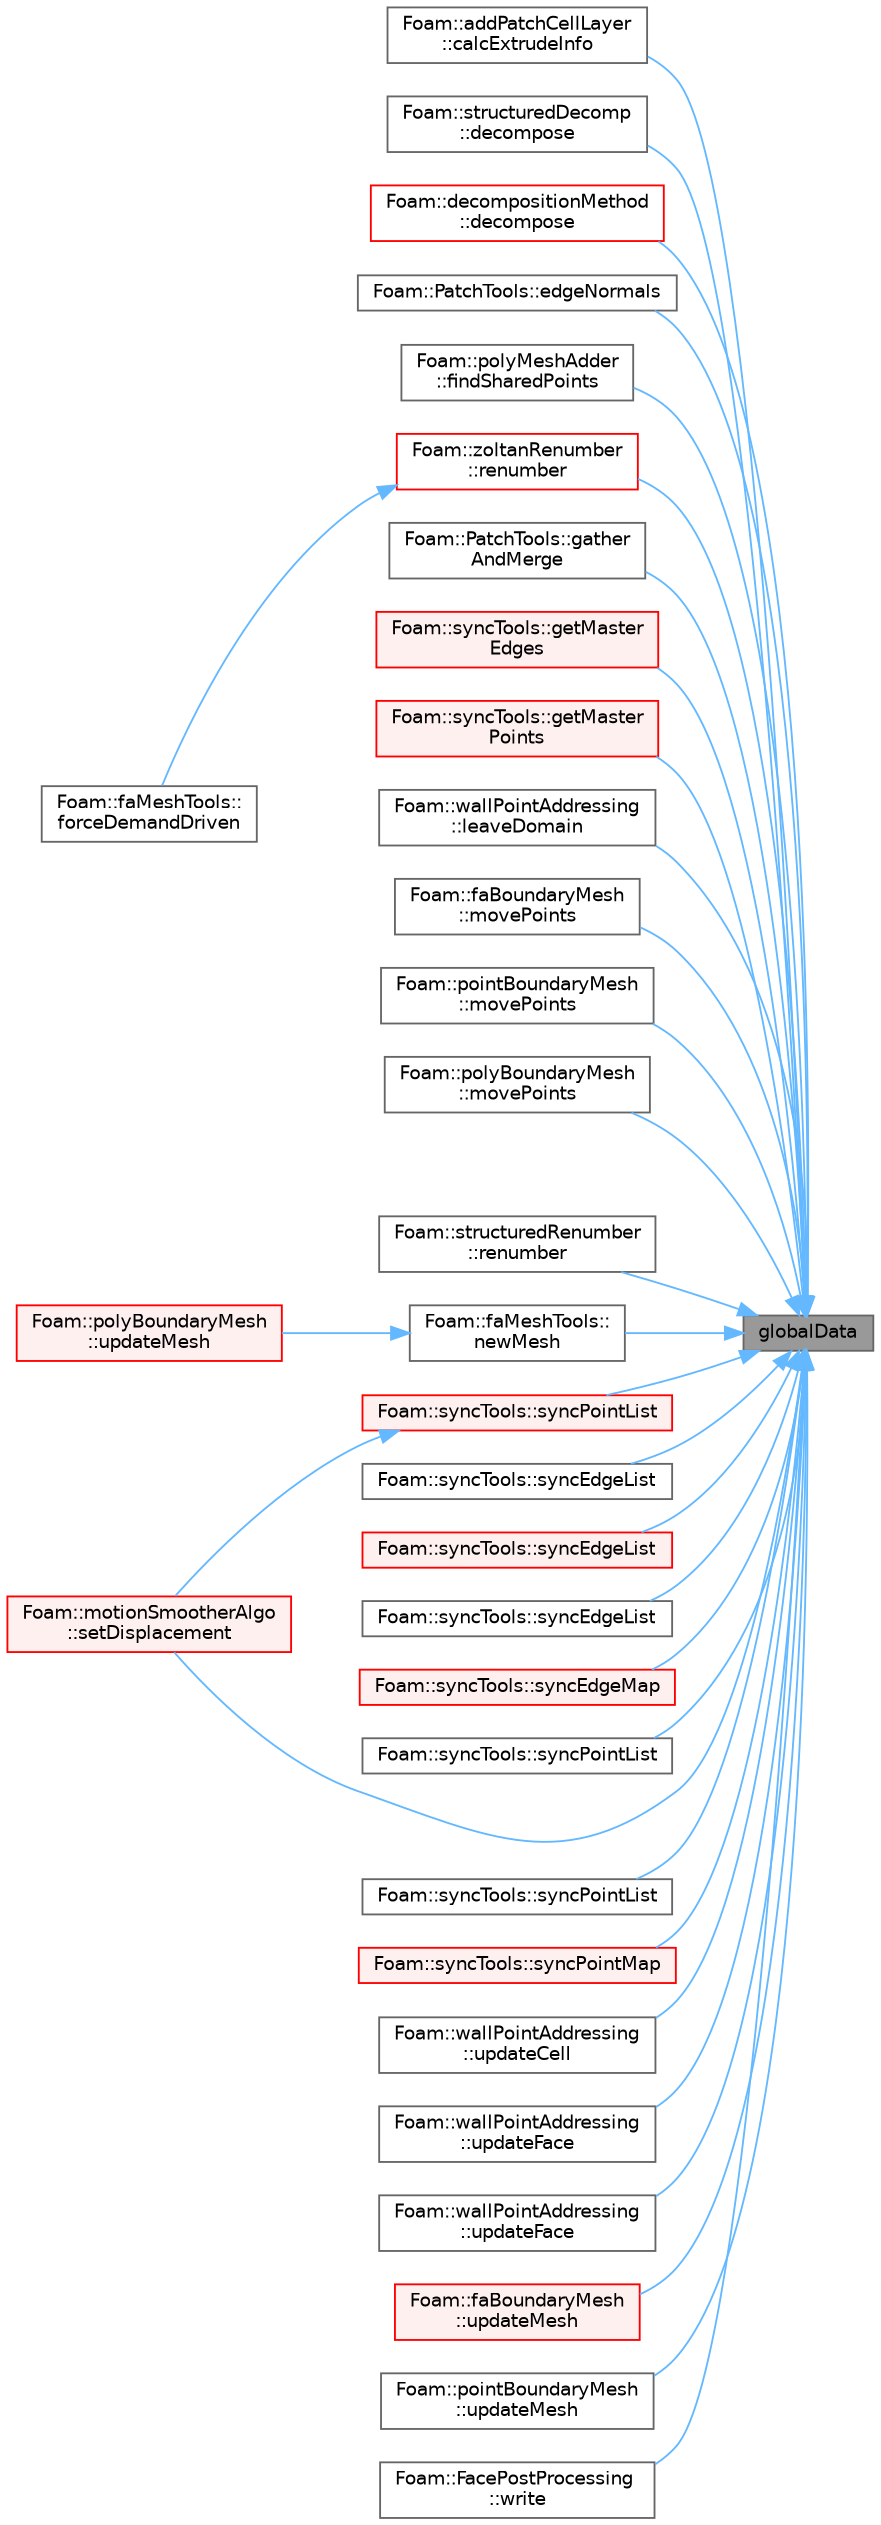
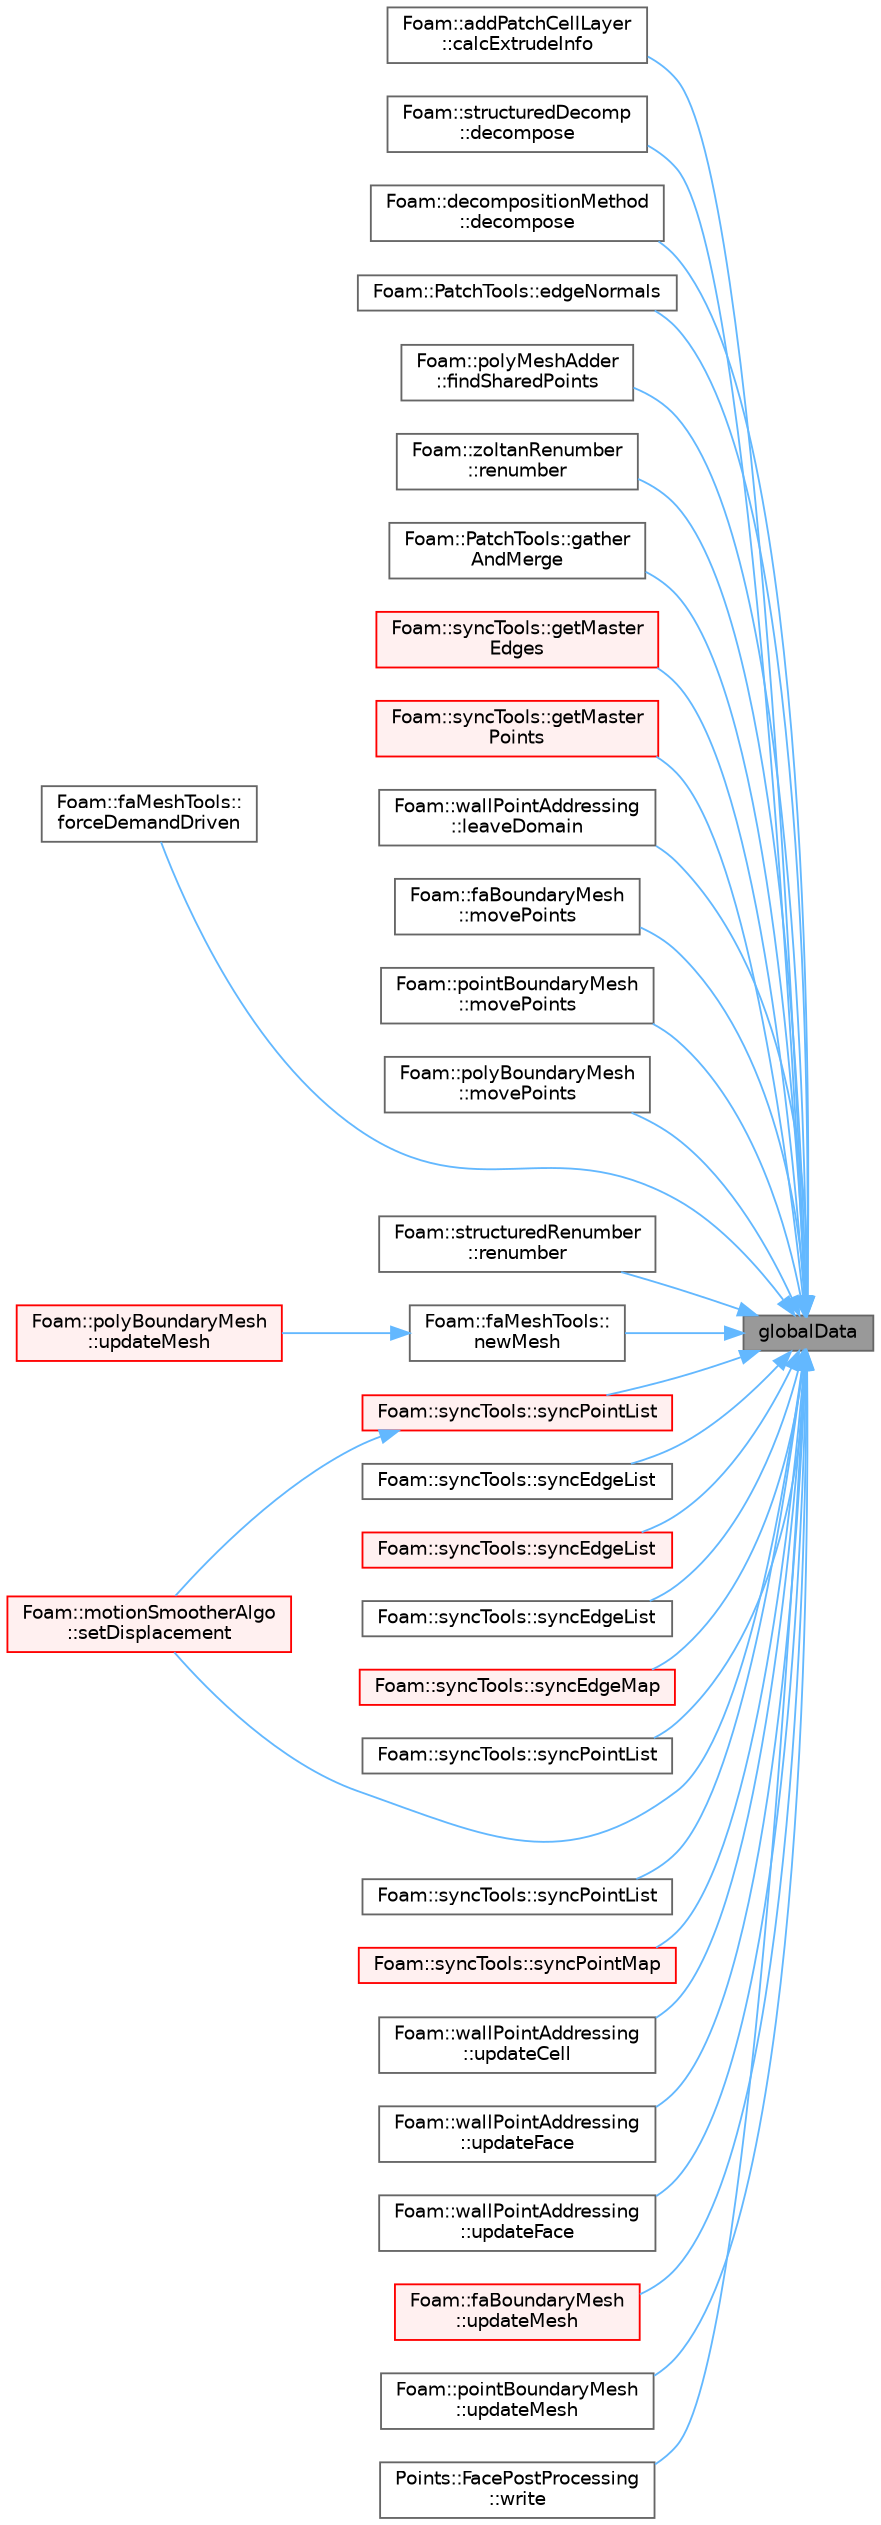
node "Foam::decompositionMethod ::decompose": color red -> grey40
node "Foam::zoltanRenumber ::renumber": color red -> grey40
edge "Foam::faMeshTools:: forceDemandDriven" -> "Foam::zoltanRenumber ::renumber": now "Foam::faMeshTools:: forceDemandDriven" -> "globalData"
node "Foam::FacePostProcessing ::write": label "Foam::FacePostProcessing ::write" -> "Points::FacePostProcessing ::write"
